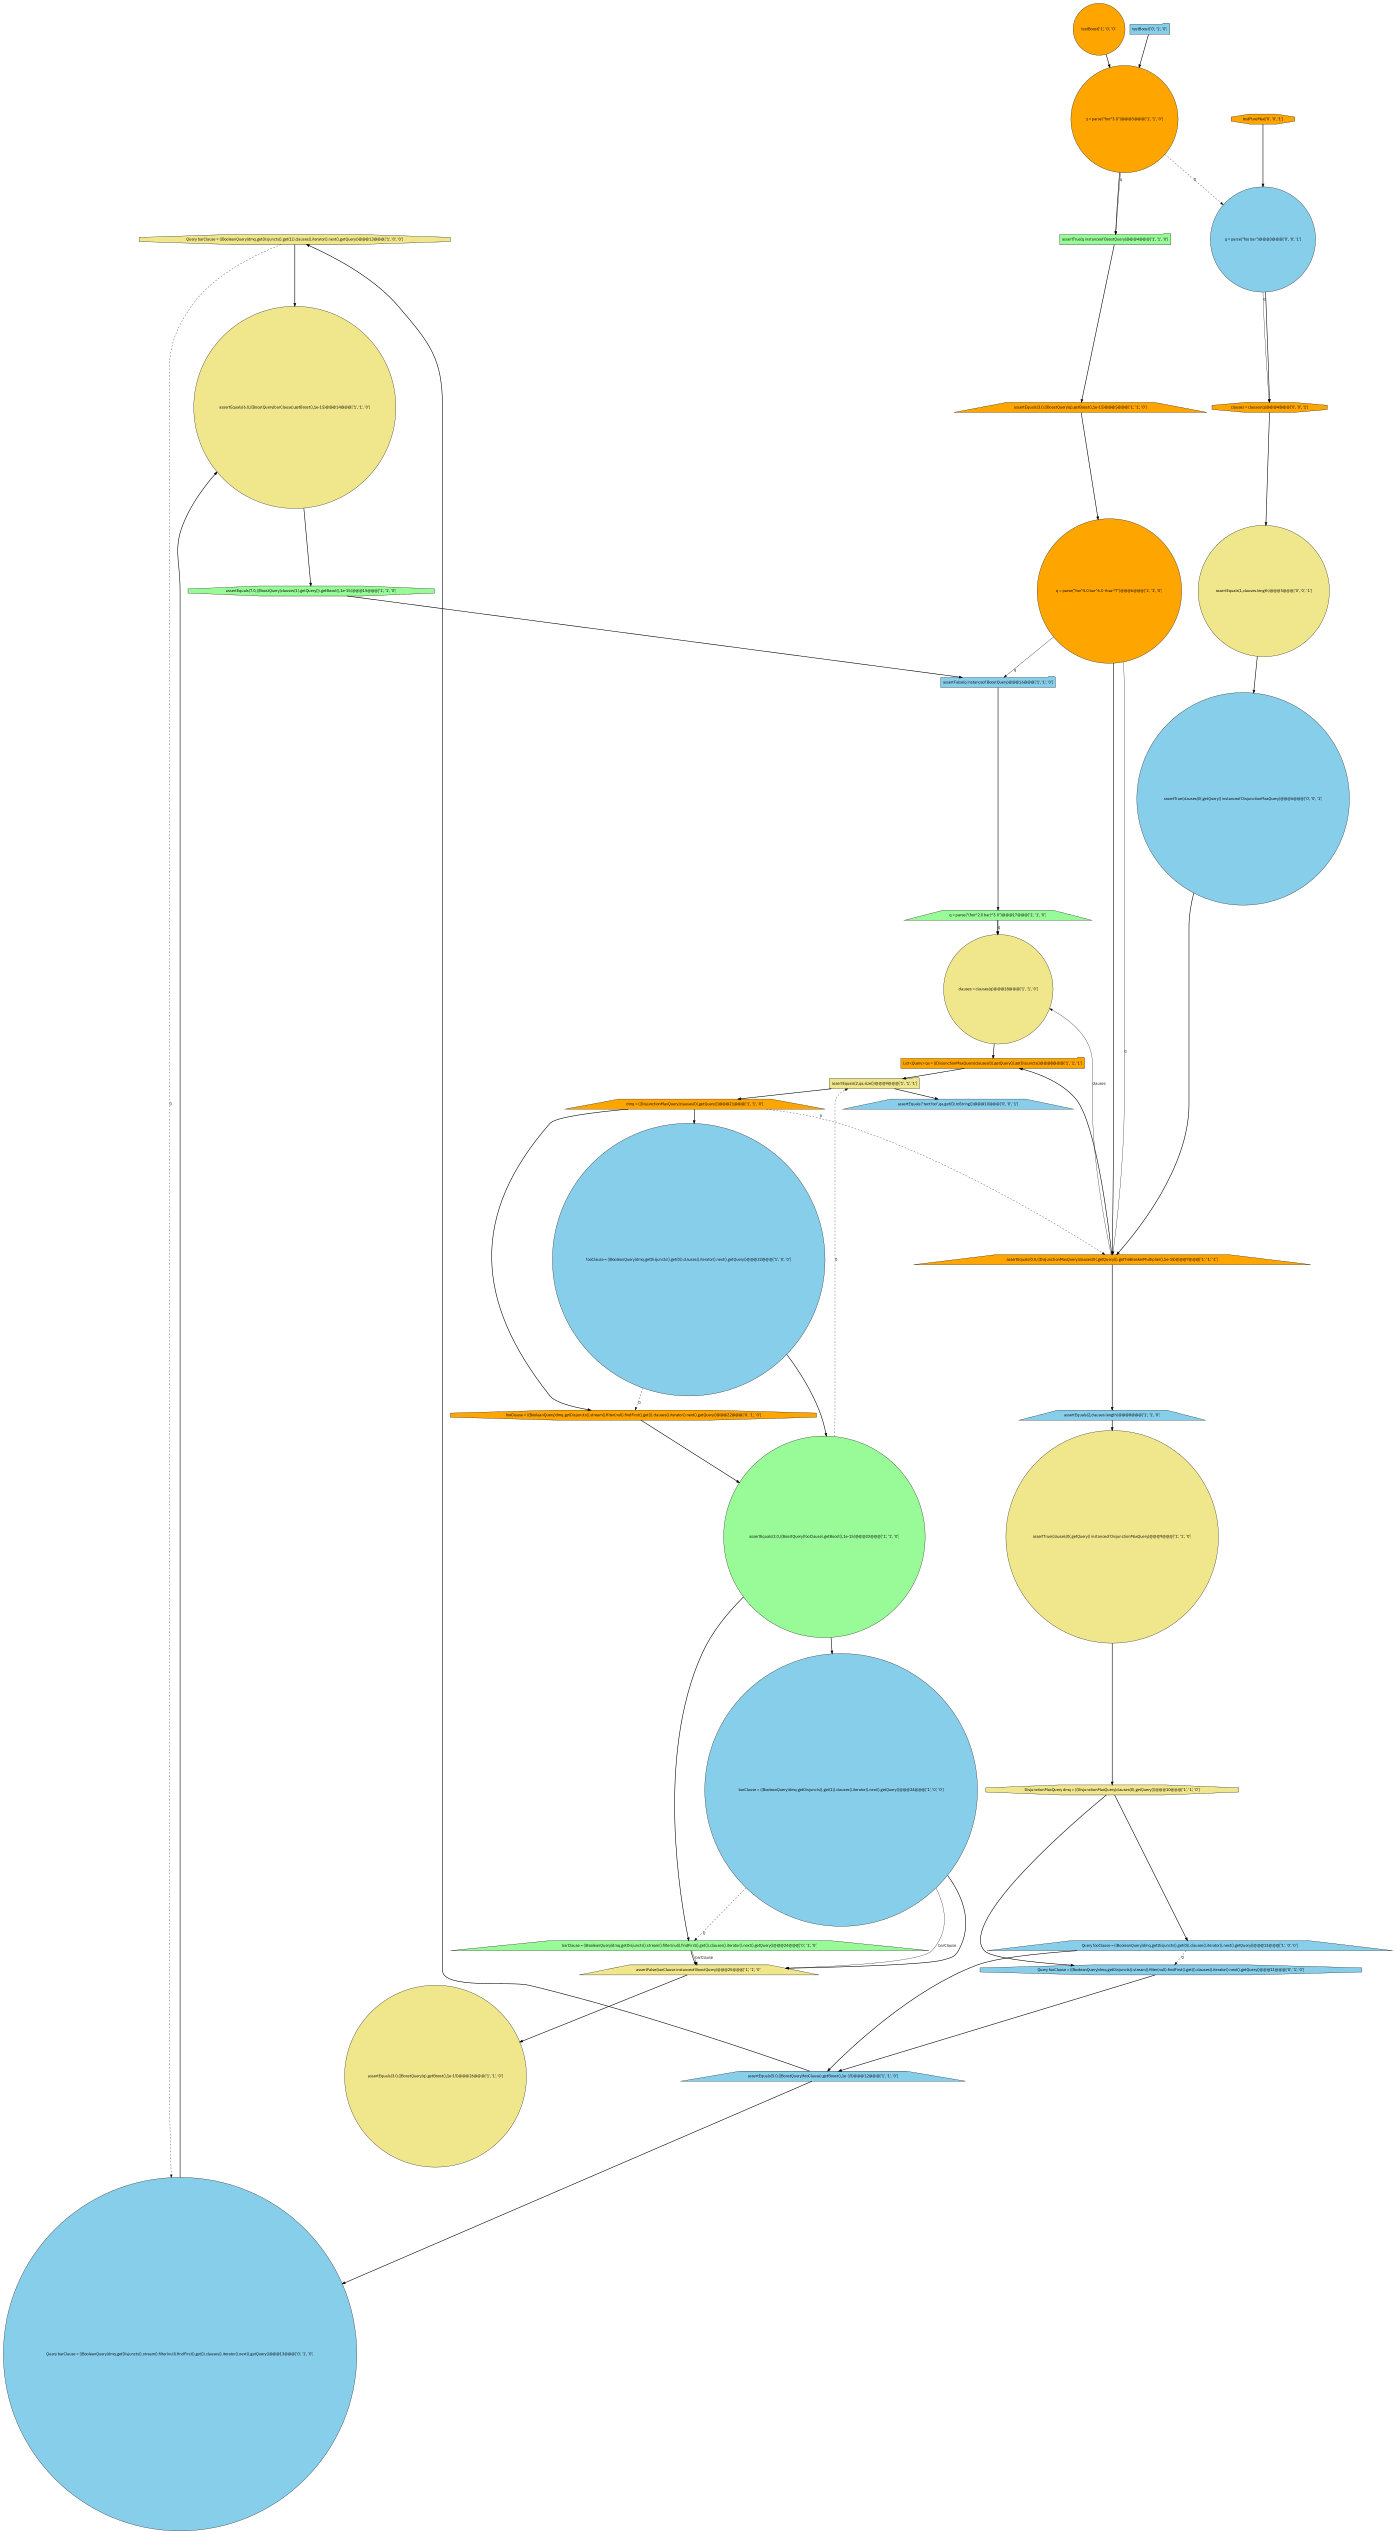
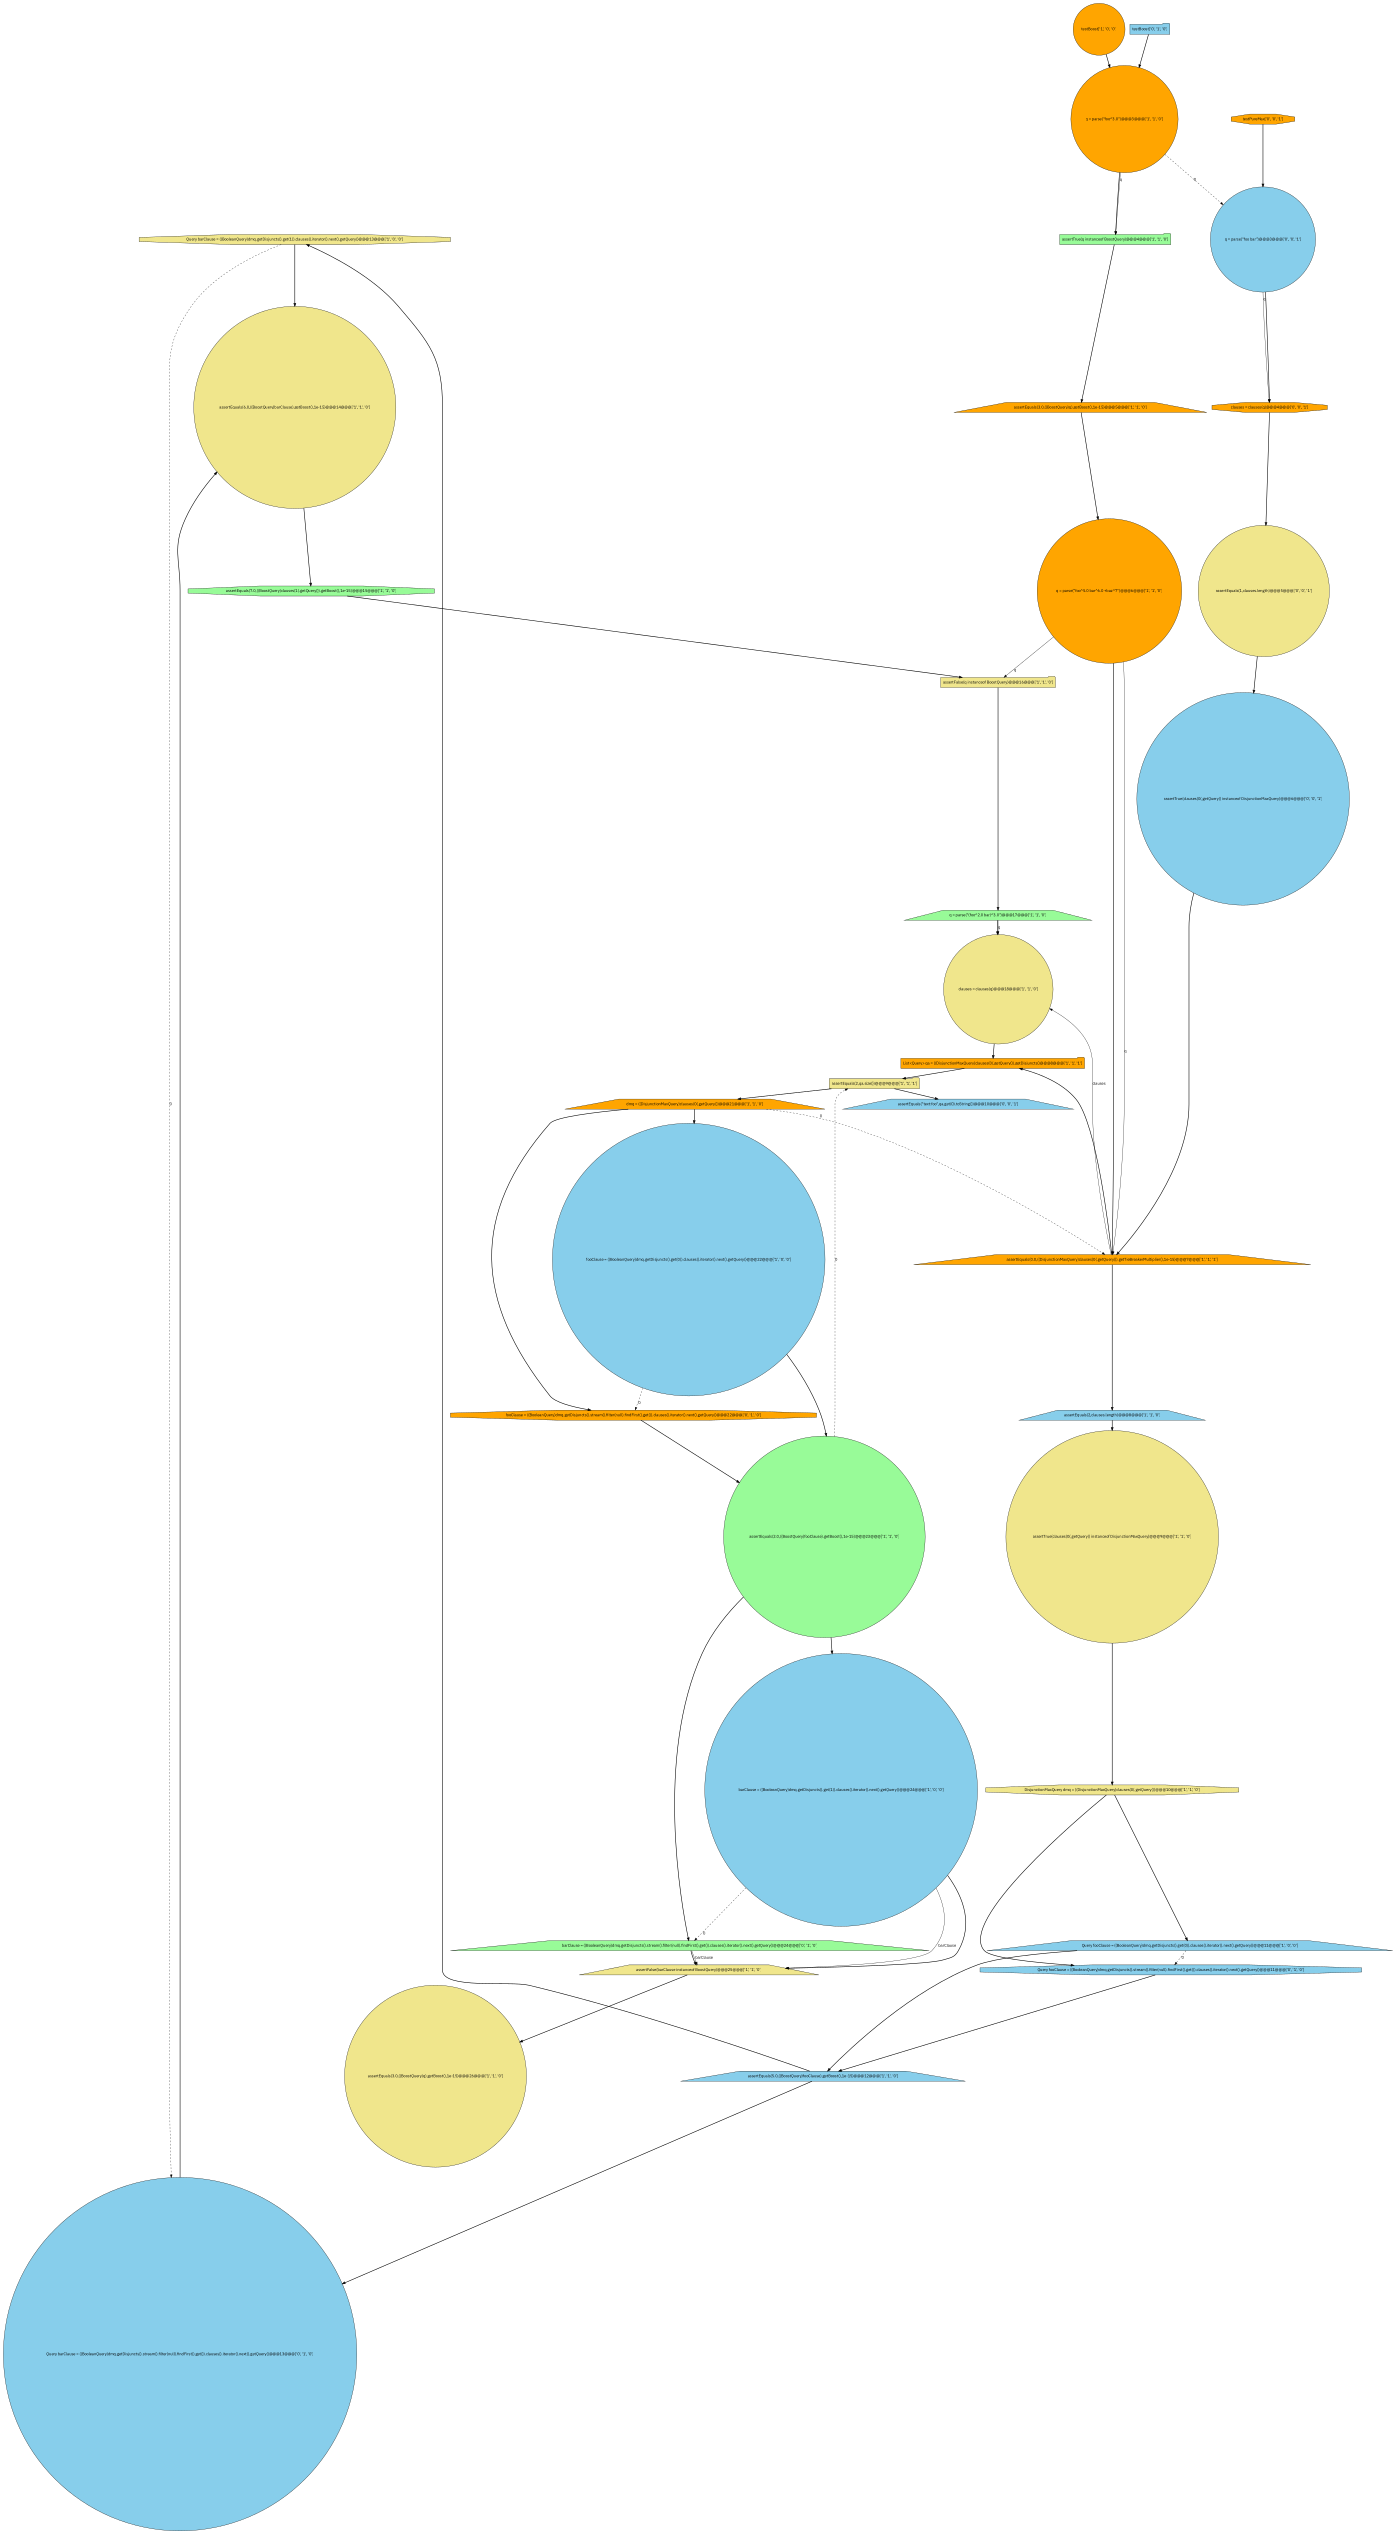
node "assertFalse(q instanceof BoostQuery)@@@16@@@['1', '1', '0']": fillcolor skyblue -> khaki
